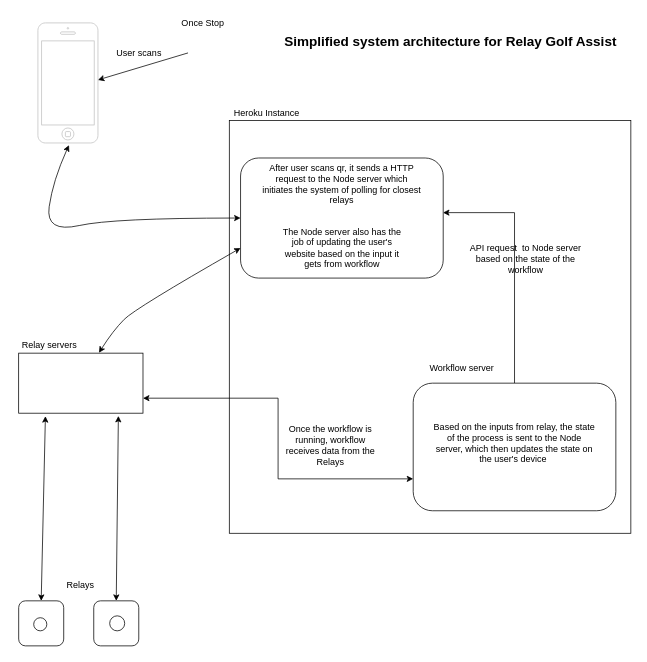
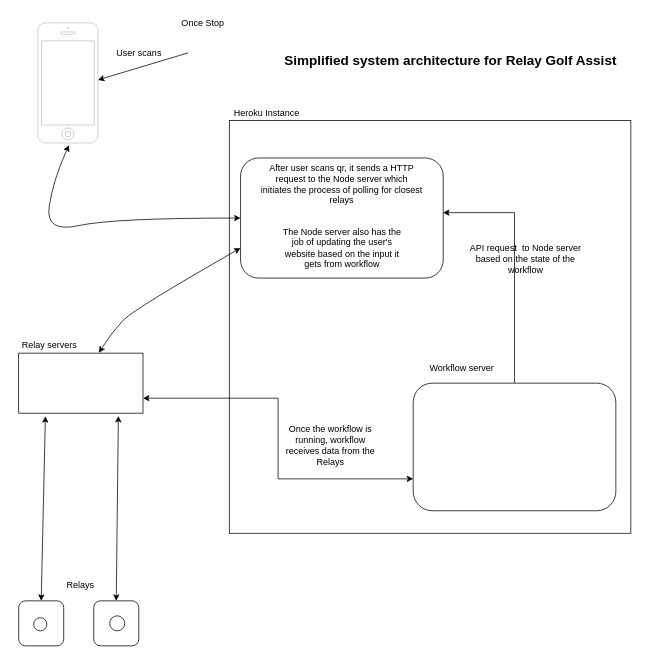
node "Simplified system architecture for Relay Golf Assist": moved (450, 42) -> (450, 60)
node "After user scans qr, it sends a HTTP request to the Node server which initiates the system of polling for closest relays": label "After user scans qr, it sends a HTTP request to the Node server which initiates the system of polling for closest relays" -> "After user scans qr, it sends a HTTP request to the Node server which initiates the process of polling for closest relays"
node "Based on the inputs from relay, the state of the process is sent to the Node server, which then updates the state on the user's device": removed
